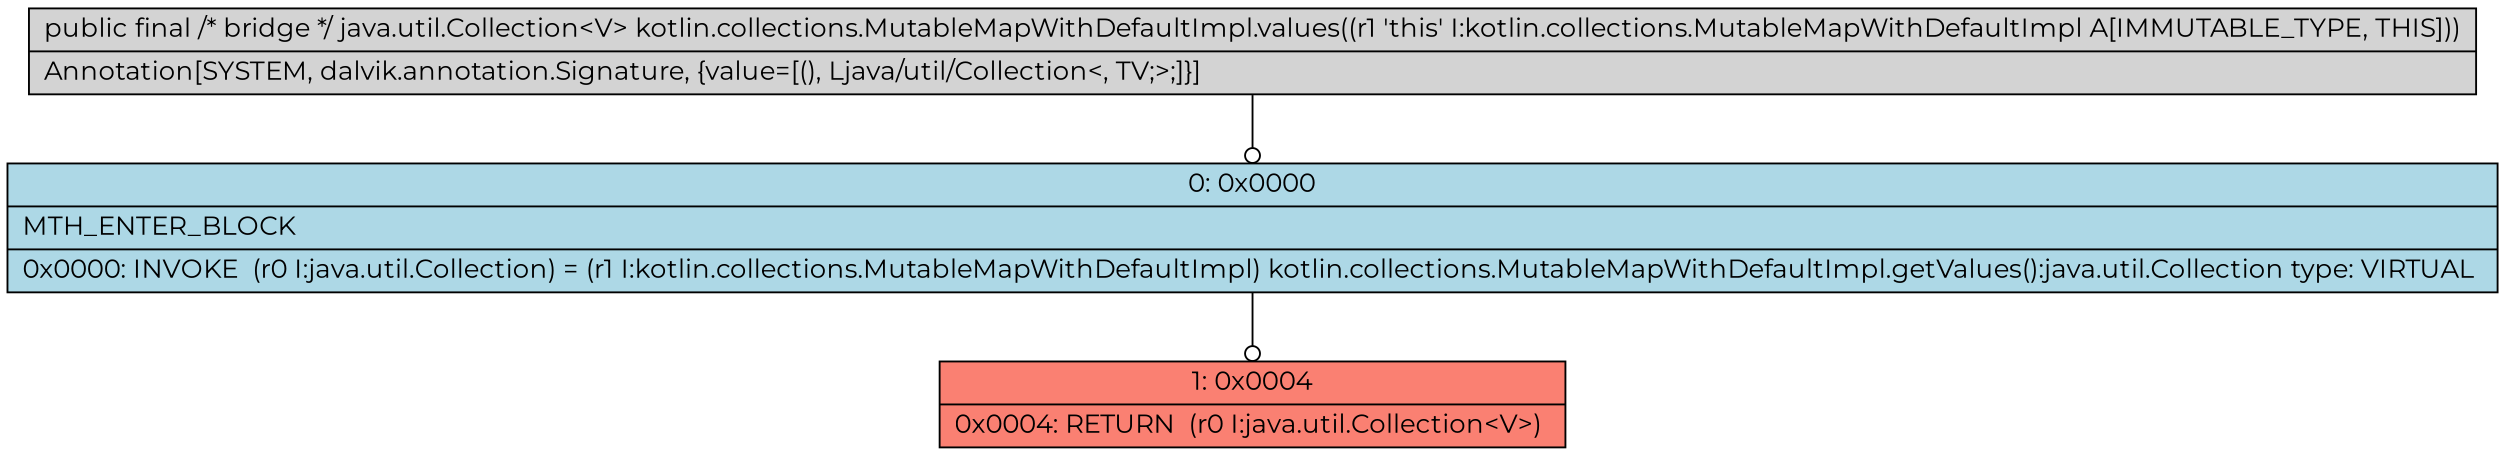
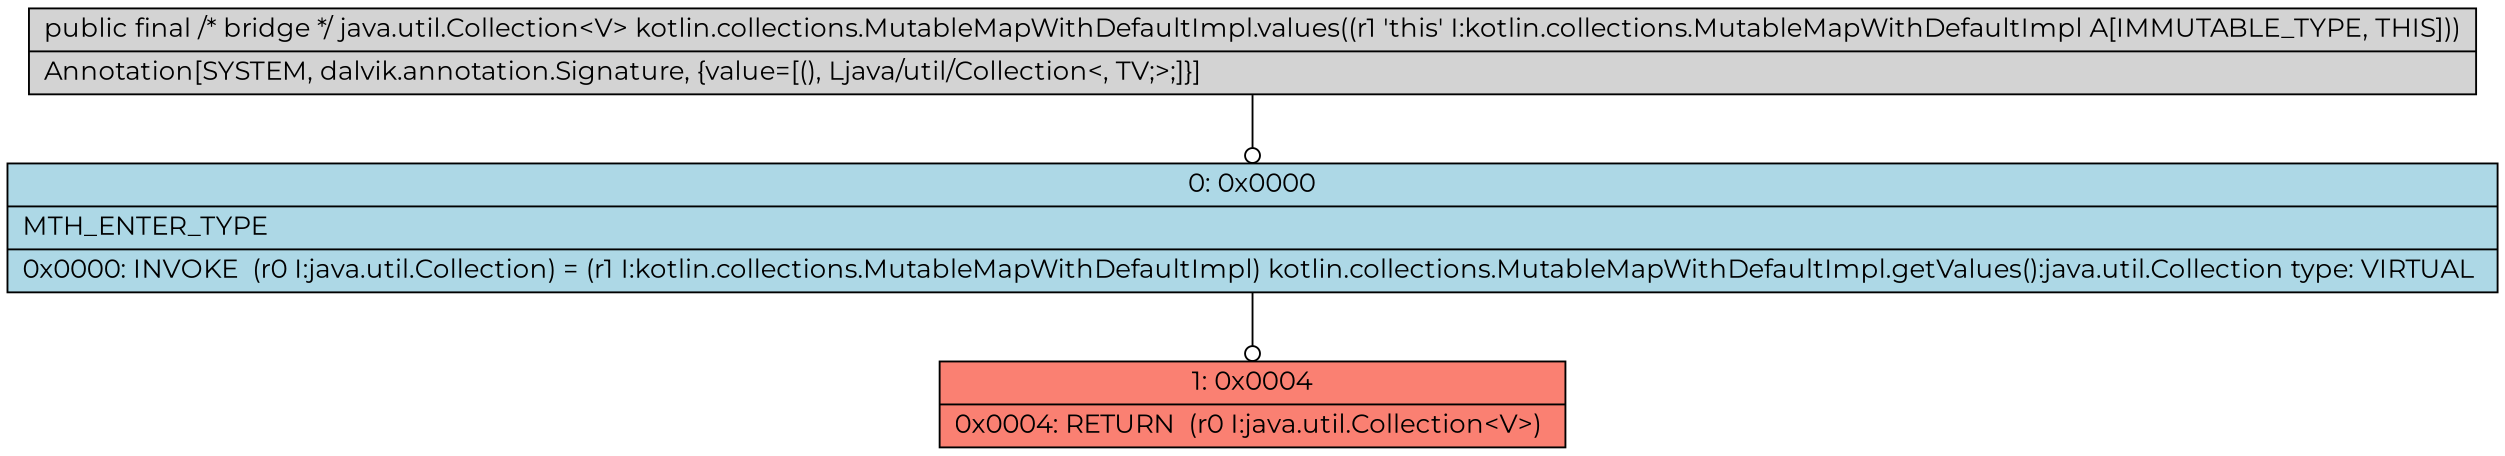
node "0: 0x0000": text "MTH_ENTER_BLOCK" -> "MTH_ENTER_TYPE"
